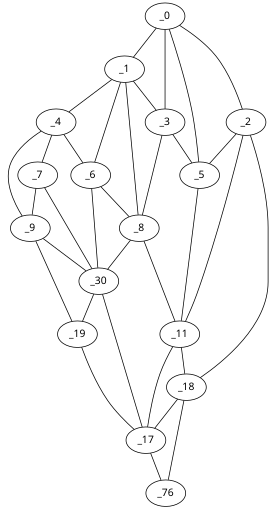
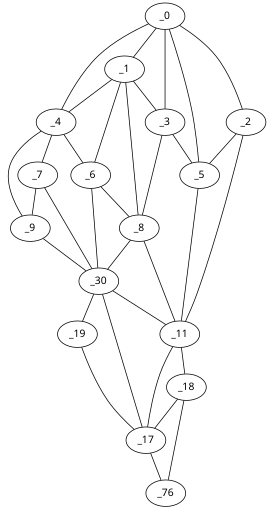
edge "_0" -- "_4": added
edge "_2" -- "_18": removed
edge "_9" -- "_19": removed
edge "_30" -- "_11": added
